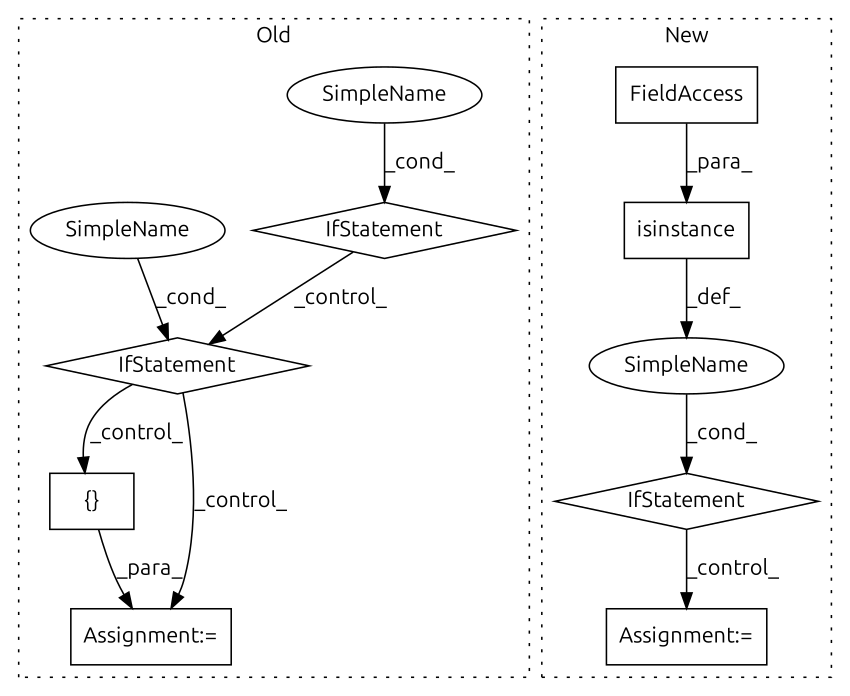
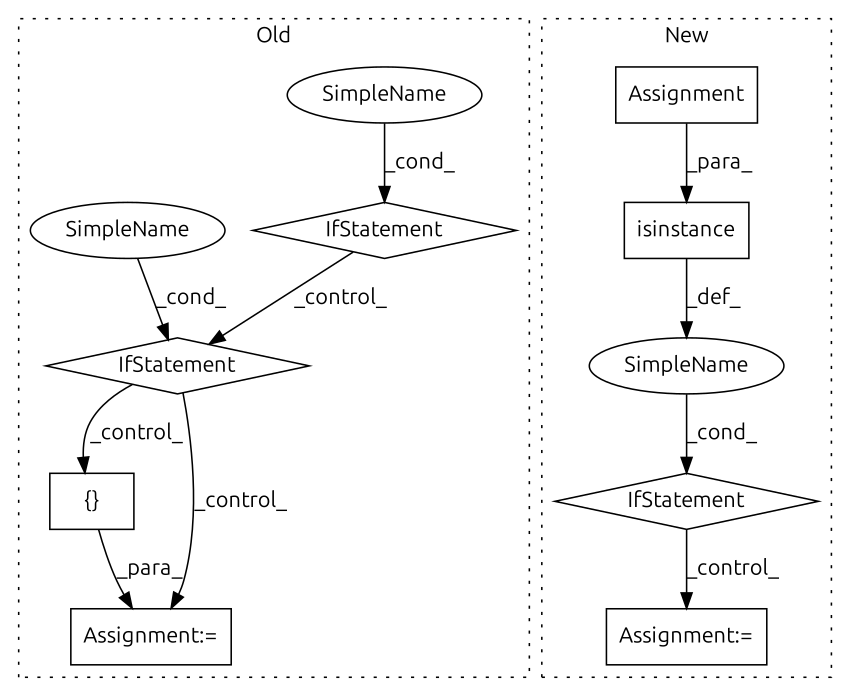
node "FieldAccess": label "FieldAccess" -> "Assignment"
